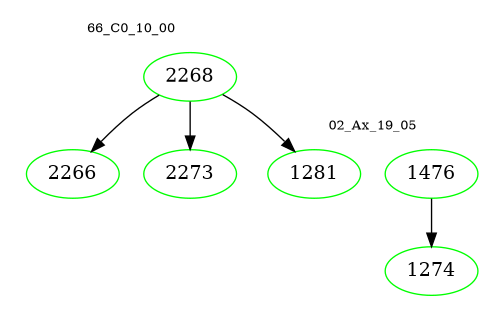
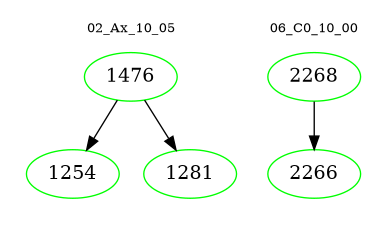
cluster "66_C0_10_00": label "66_C0_10_00" -> "06_C0_10_00"
edge "2268" -> "1281": now "1476" -> "1281"
cluster "02_Ax_19_05": label "02_Ax_19_05" -> "02_Ax_10_05"
node "2273": removed
node "1274": label "1274" -> "1254"
